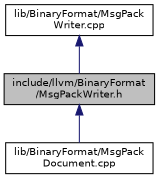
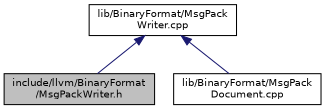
edge "lib/BinaryFormat/MsgPack Document.cpp" -> "include/llvm/BinaryFormat /MsgPackWriter.h": now "lib/BinaryFormat/MsgPack Document.cpp" -> "lib/BinaryFormat/MsgPack Writer.cpp"
